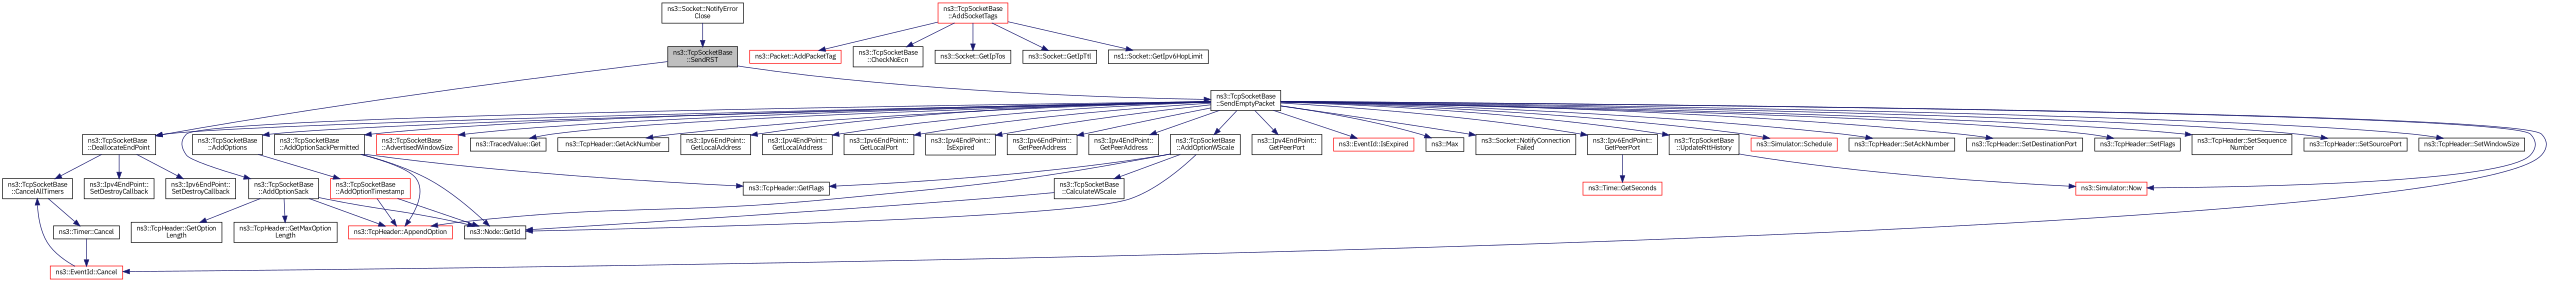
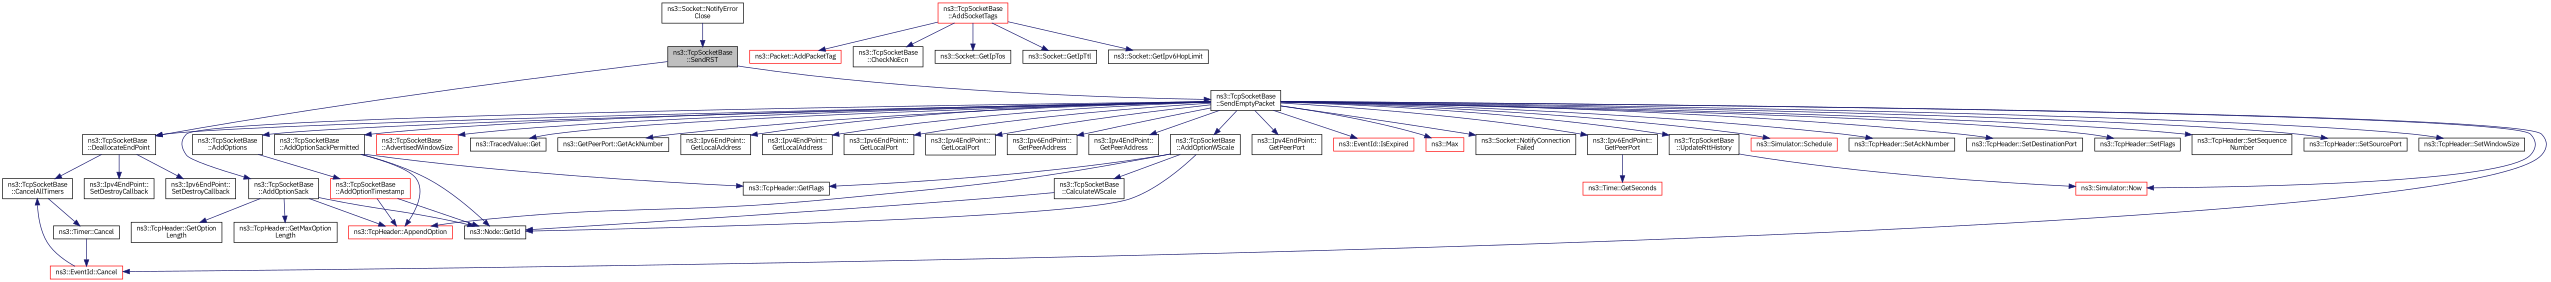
node "ns1::Socket::GetIpv6HopLimit": label "ns1::Socket::GetIpv6HopLimit" -> "ns3::Socket::GetIpv6HopLimit"
node "ns3::TcpHeader::GetAckNumber": label "ns3::TcpHeader::GetAckNumber" -> "ns3::GetPeerPort::GetAckNumber"
node "ns3::Ipv4EndPoint:: IsExpired": label "ns3::Ipv4EndPoint:: IsExpired" -> "ns3::Ipv4EndPoint:: GetLocalPort"
node "ns3::Max": color black -> red
